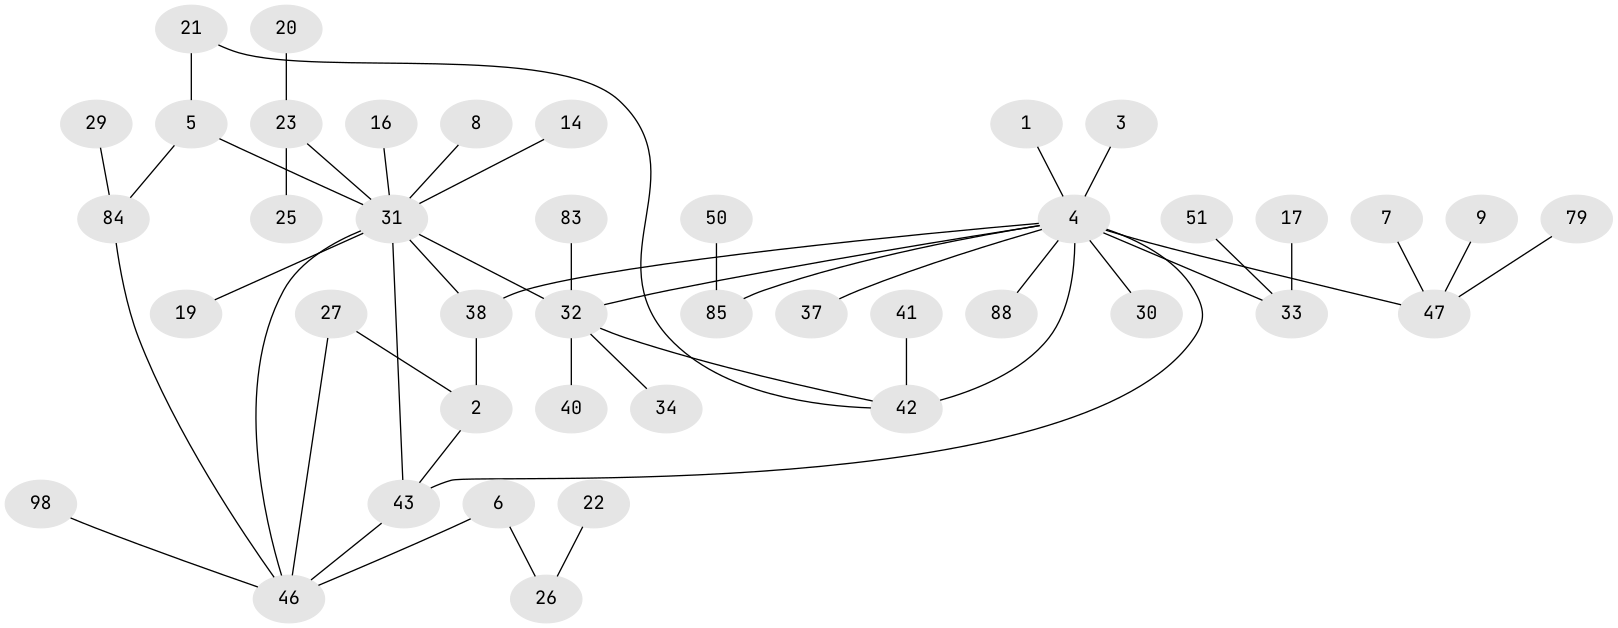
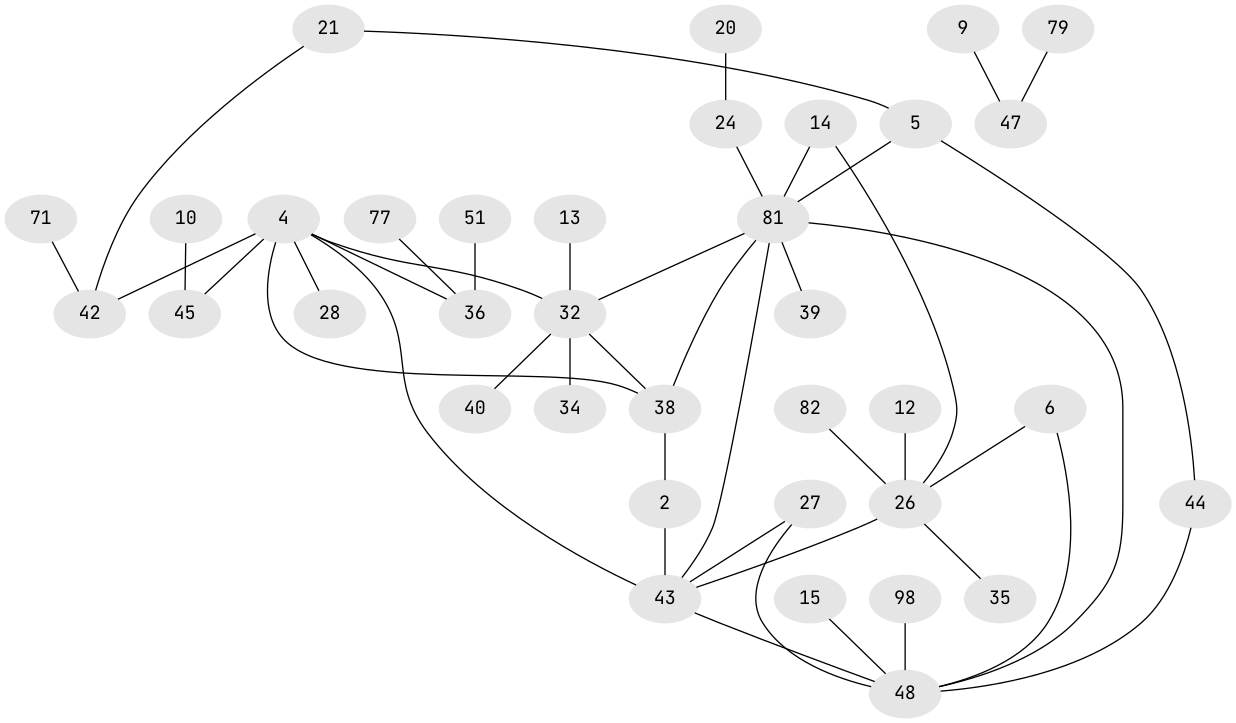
node "29": removed
node "23": label "23" -> "24"
node "16": removed
node "8": removed
node "1": removed
node "3": removed
node "84": label "84" -> "44"
node "25": removed
node "31": label "31" -> "81"
node "83": label "83" -> "13"
node "50": label "50" -> "10"
node "17": label "17" -> "77"
node "7": removed
edge "4" -- "47": removed
edge "14" -- "26": added
node "19": label "19" -> "39"
node "85": label "85" -> "45"
node "37": removed
node "41": label "41" -> "71"
node "88": label "88" -> "28"
node "30": removed
node "33": label "33" -> "36"
edge "27" -- "2": now "27" -- "43"
edge "32" -- "42": now "32" -- "38"
node "12": added
node "22": label "22" -> "82"
edge "26" -- "43": added
node "46": label "46" -> "48"
node "15": added
node "35": added
